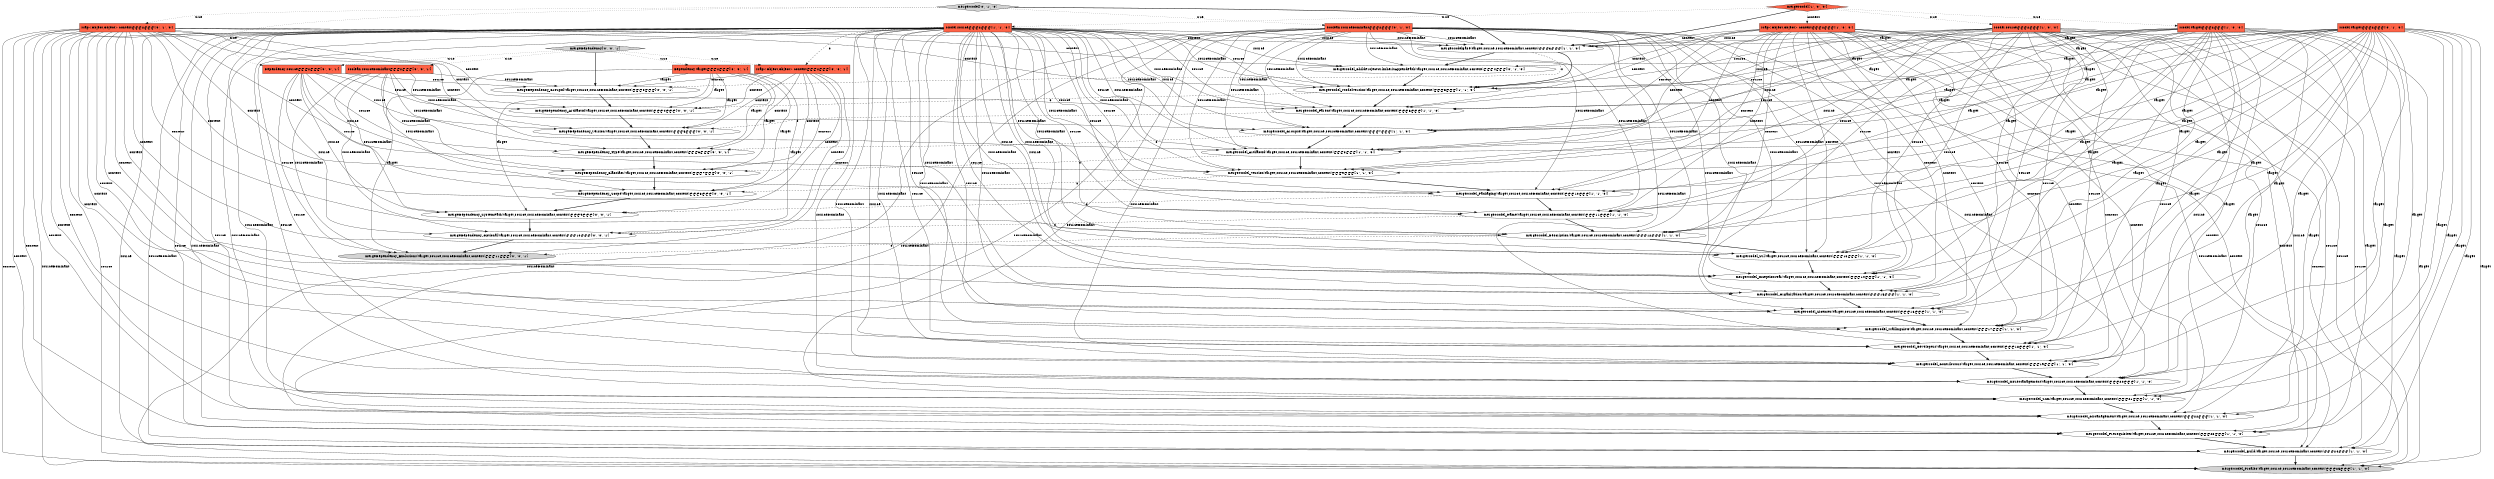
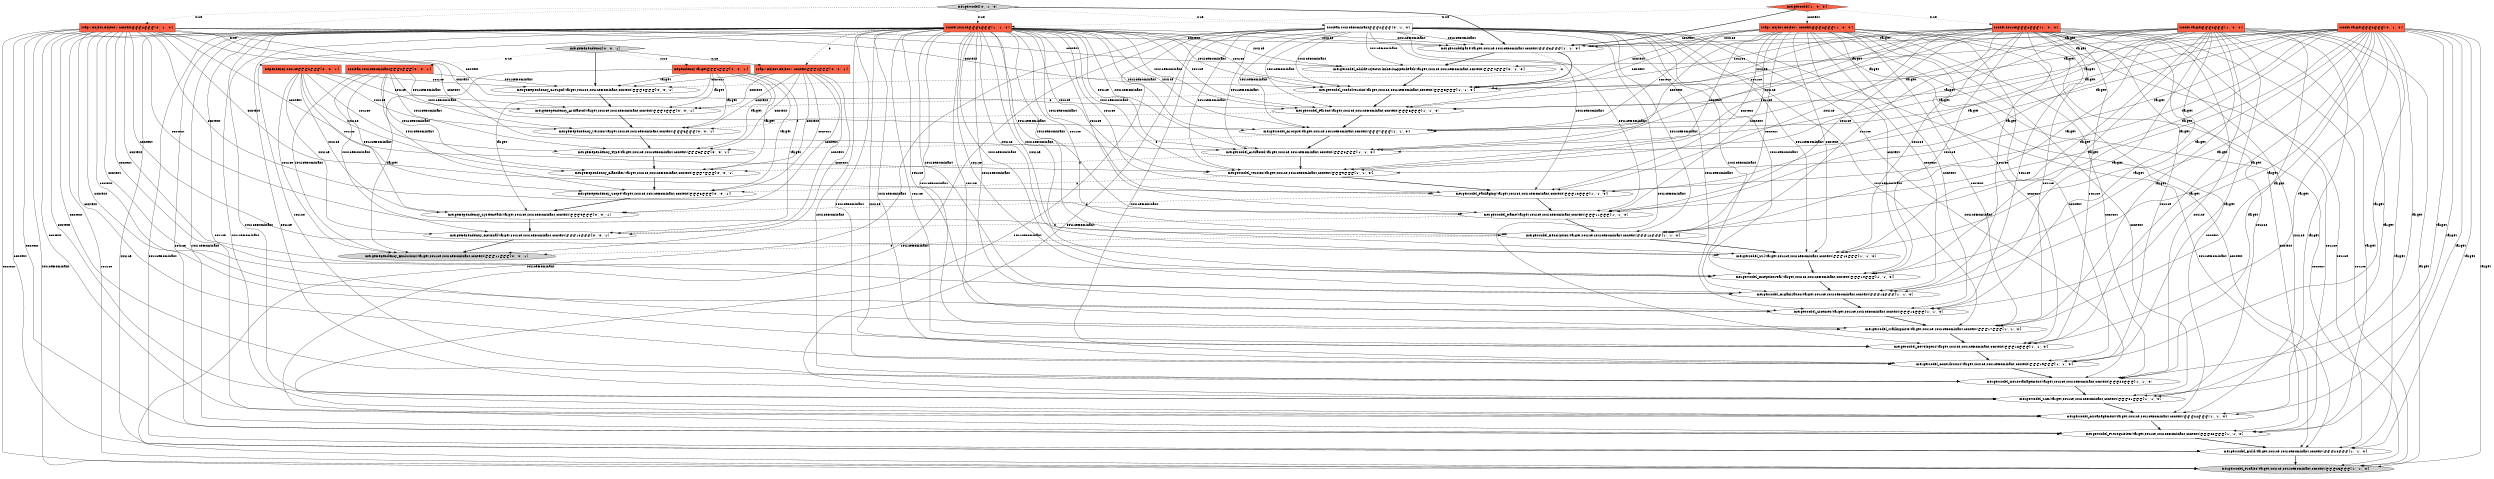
edge "mergeModel['0', '1', '0']" -> "Model source@@@2@@@['1', '1', '0']": added, label "true"
edge "mergeModel['1', '0', '0']" -> "Model target@@@2@@@['1', '0', '0']": removed, label "true"
node "boolean sourceDominant@@@2@@@['0', '1', '0']": fillcolor tomato -> white
edge "mergeDependency['0', '0', '1']" -> "Dependency source@@@2@@@['0', '0', '1']": removed, label "true"
edge "mergeDependency['0', '0', '1']" -> "Map<Object,Object> context@@@2@@@['0', '0', '1']": style dotted -> solid
